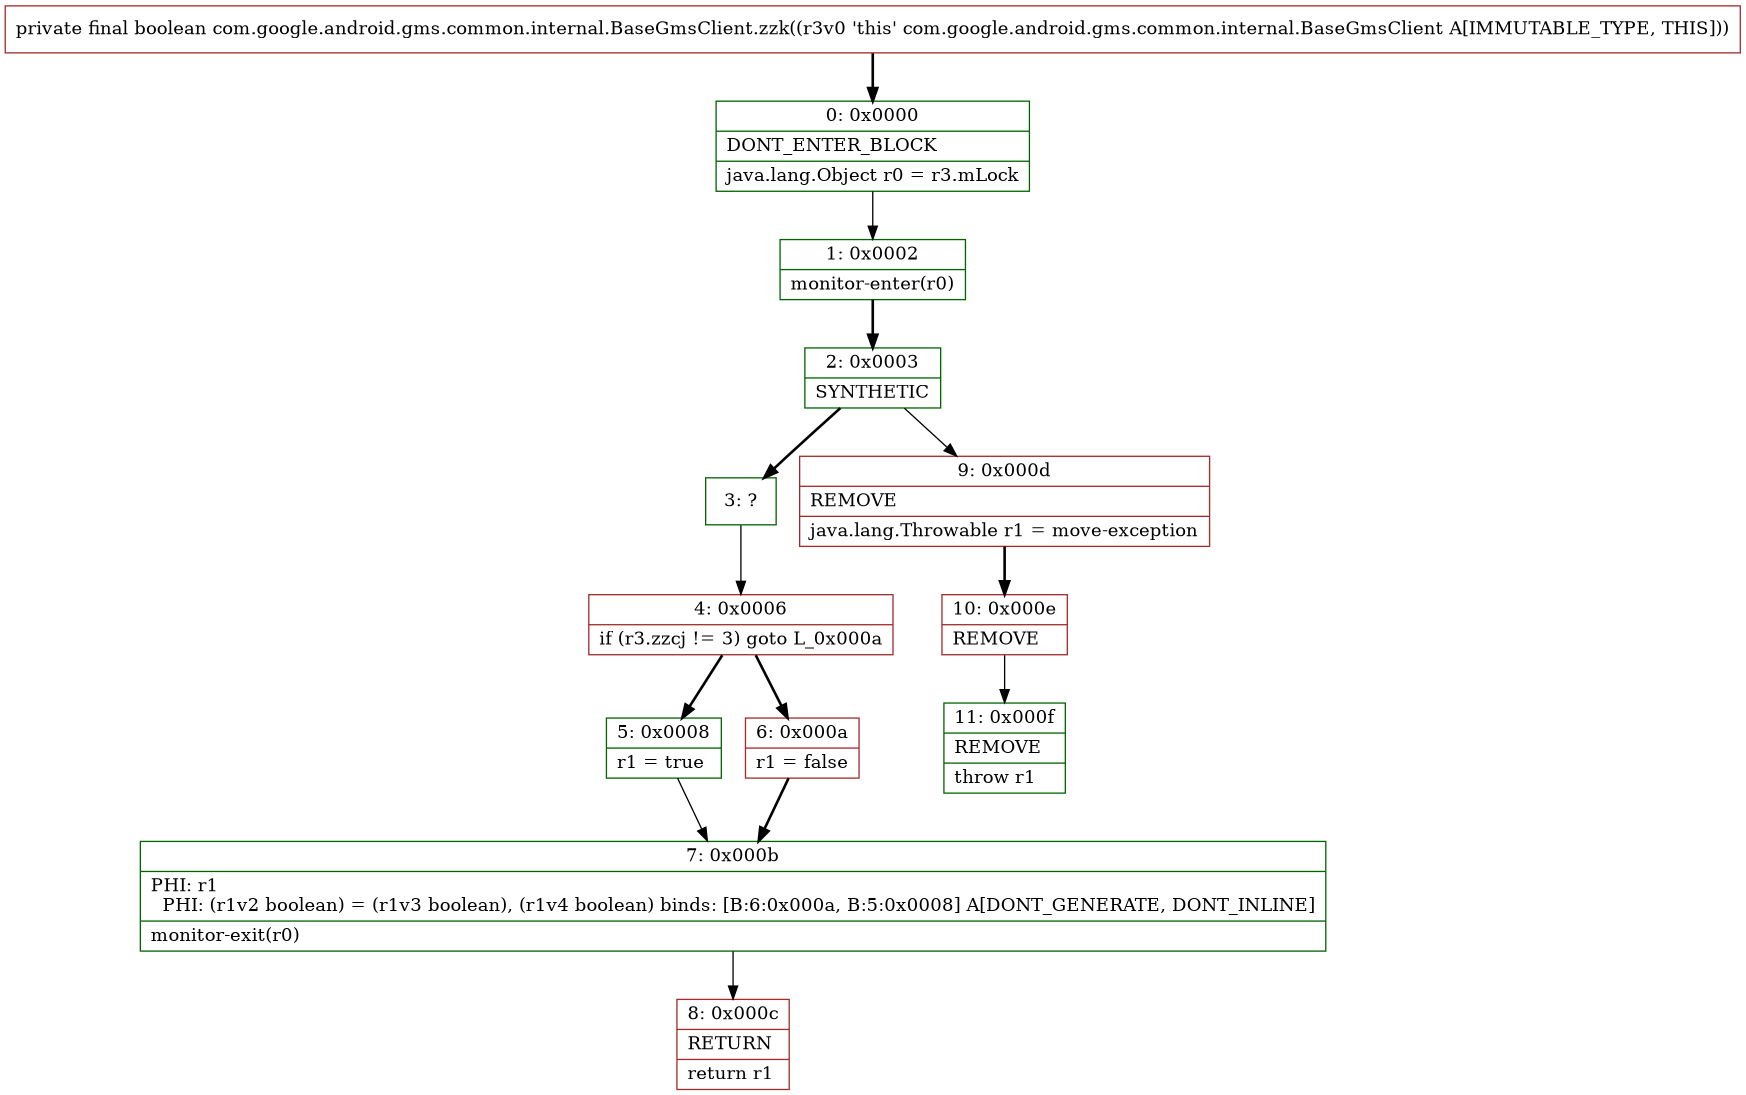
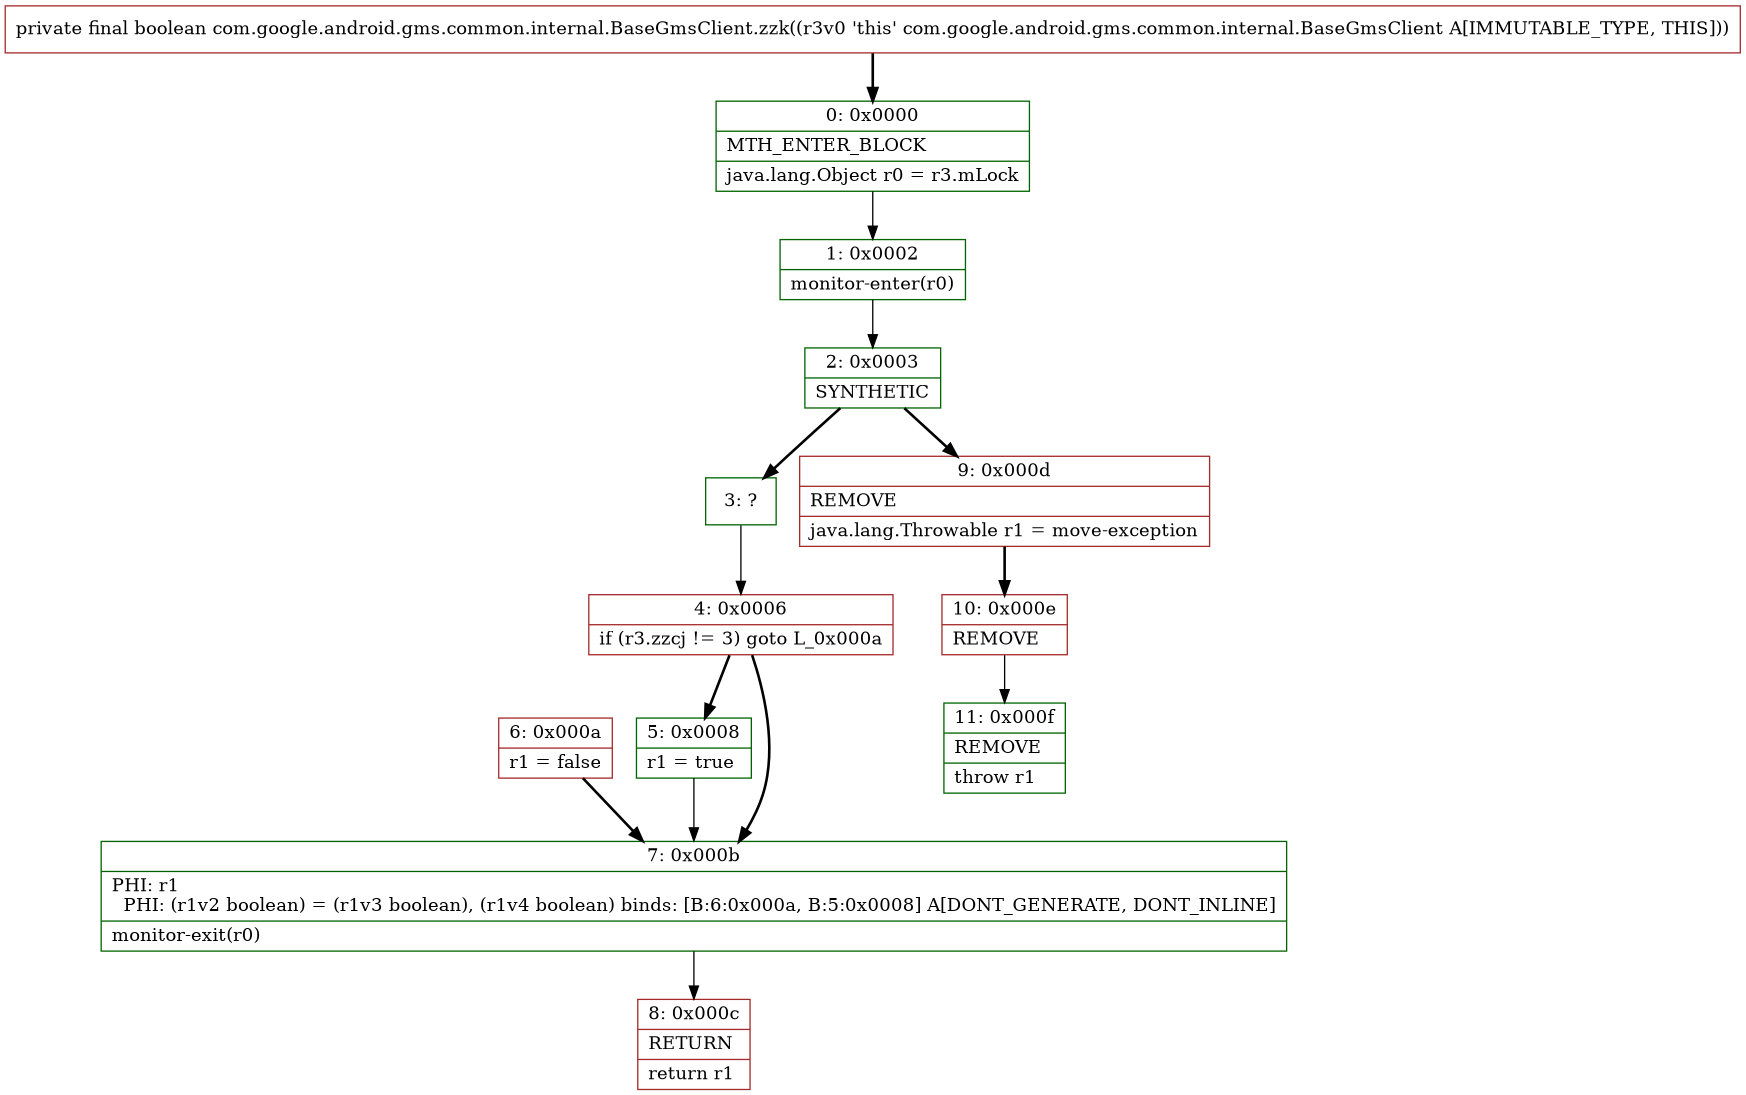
node "0: 0x0000": text "DONT_ENTER_BLOCK" -> "MTH_ENTER_BLOCK"
edge "1: 0x0002" -> "2: 0x0003": style bold -> solid
edge "2: 0x0003" -> "9: 0x000d": style solid -> bold
edge "4: 0x0006" -> "6: 0x000a": now "4: 0x0006" -> "7: 0x000b"
